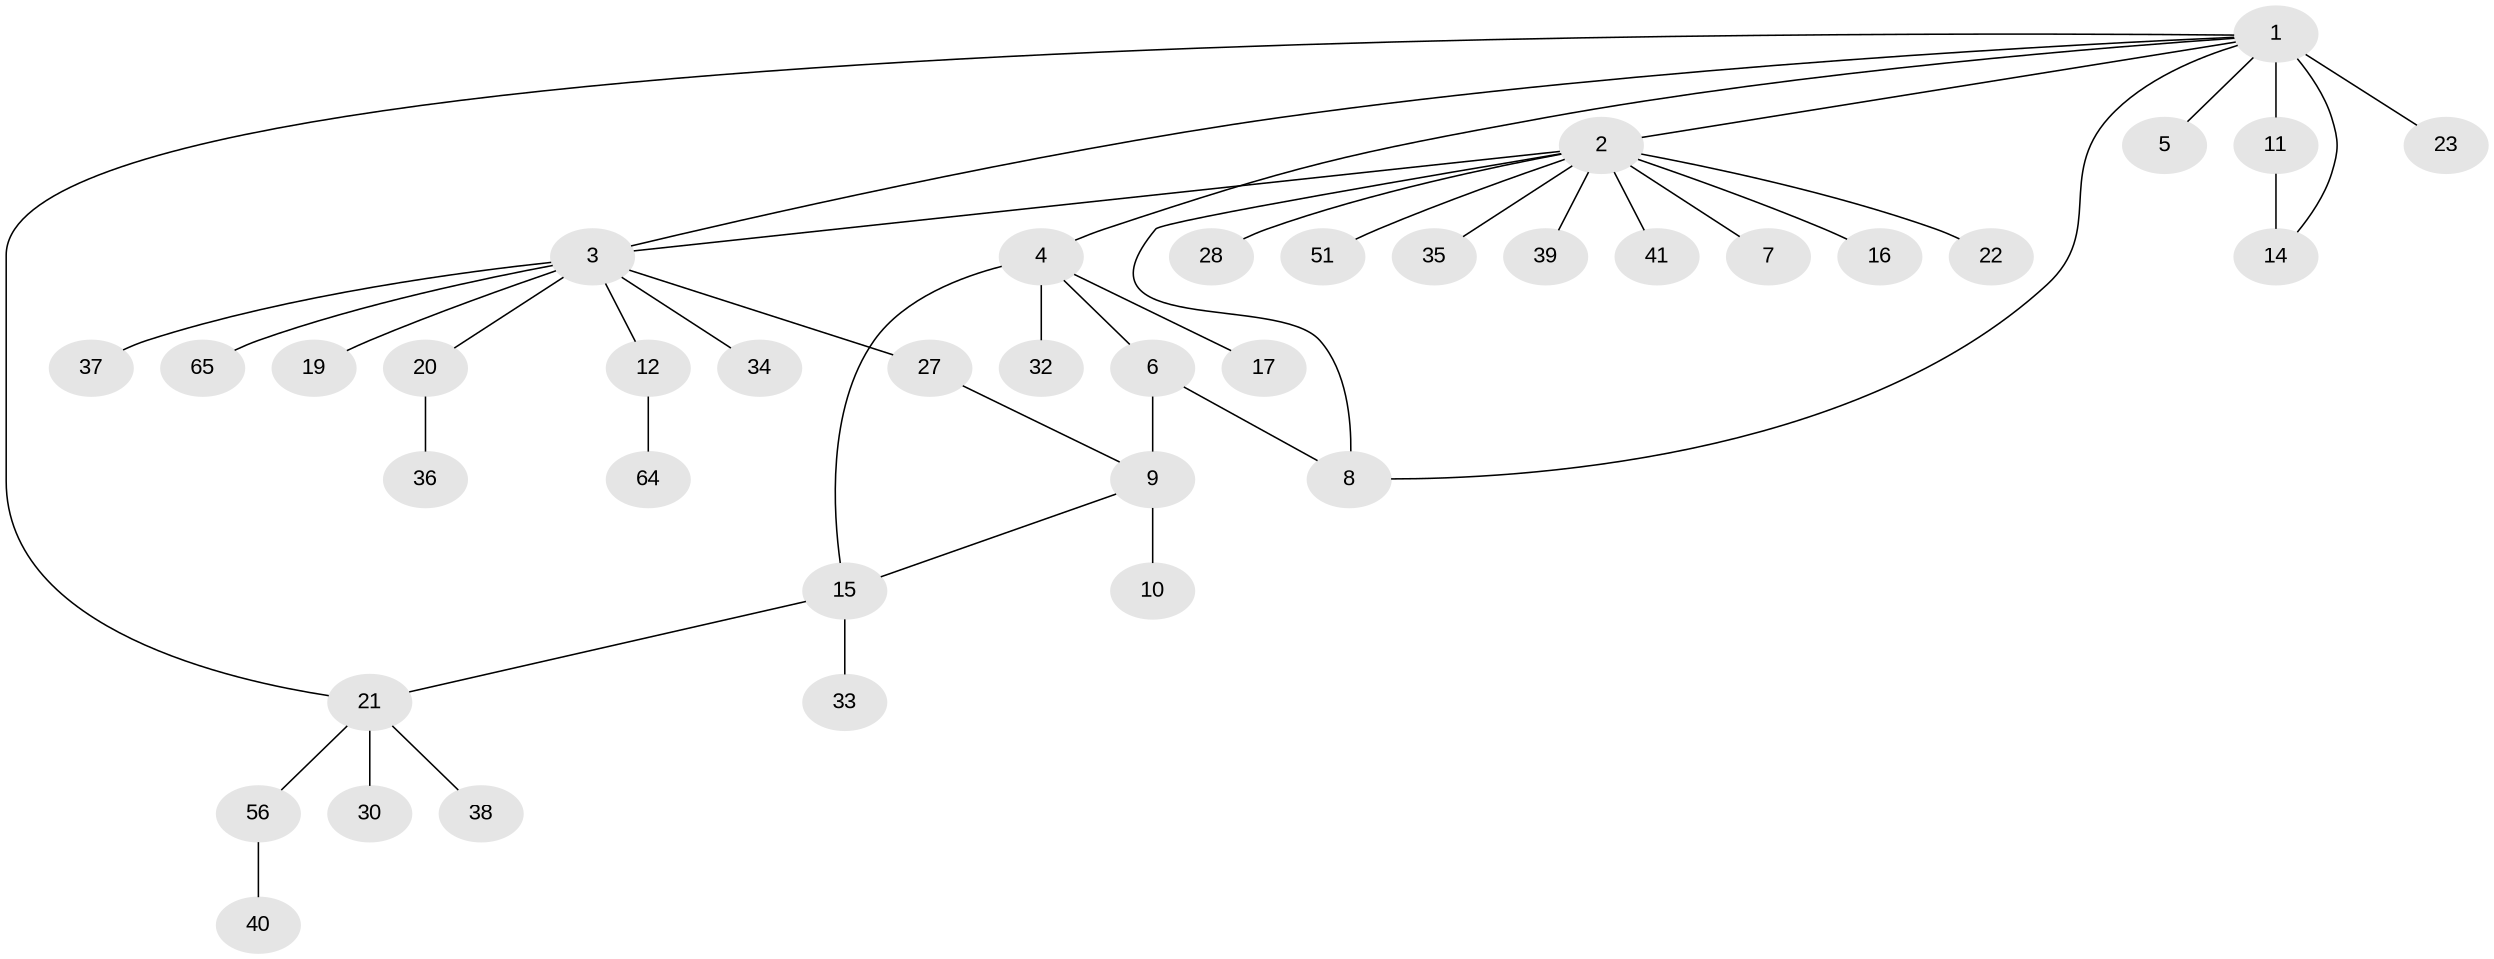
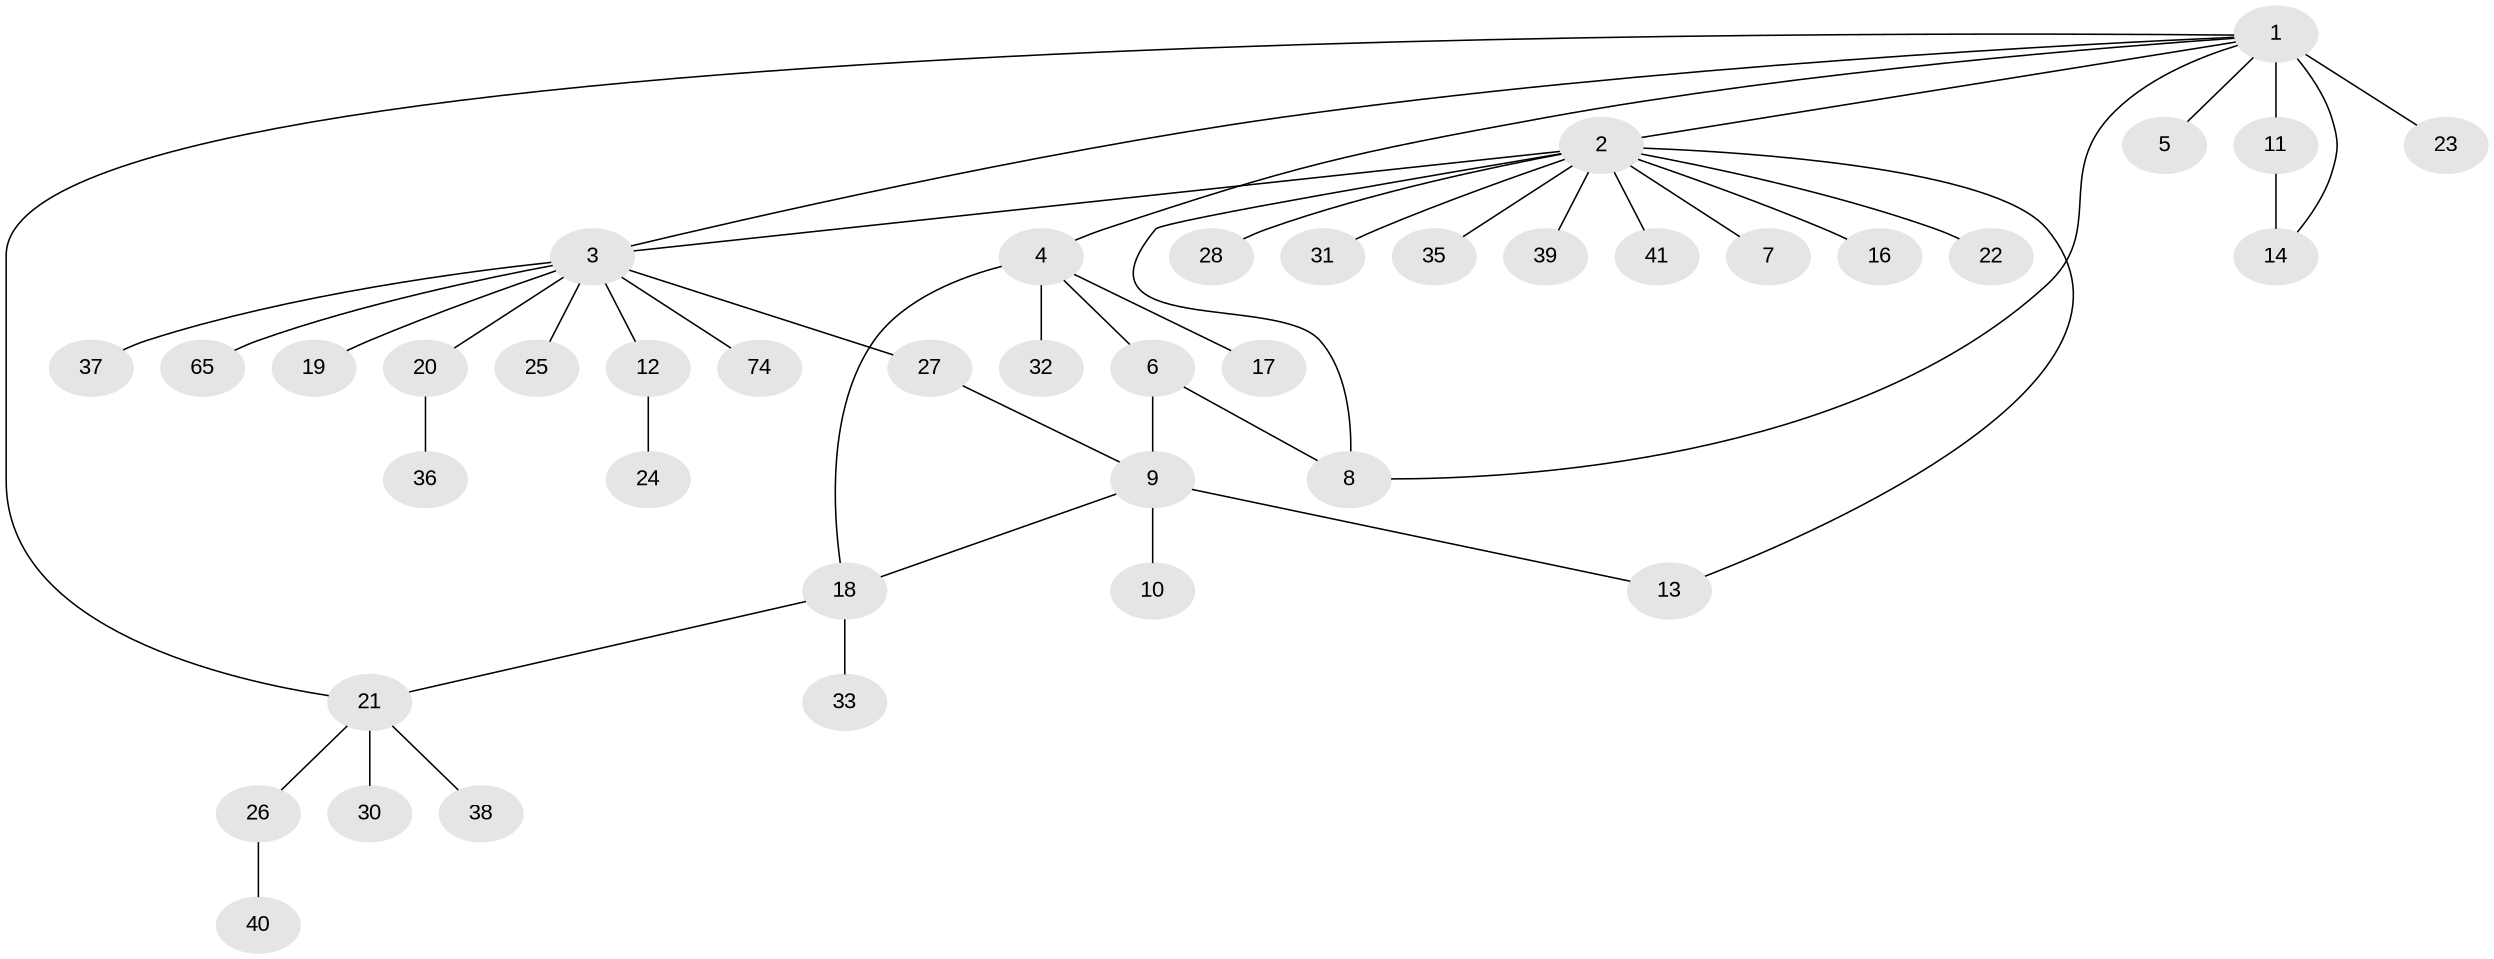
node "51": label "51" -> "31"
node "25": added
node "34": label "34" -> "74"
node "64": label "64" -> "24"
node "15": label "15" -> "18"
node "13": added
node "56": label "56" -> "26"
